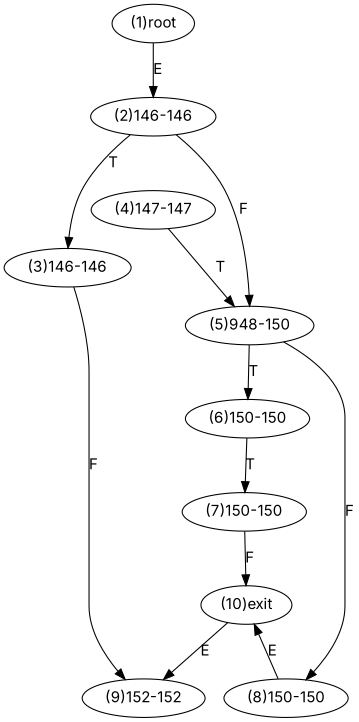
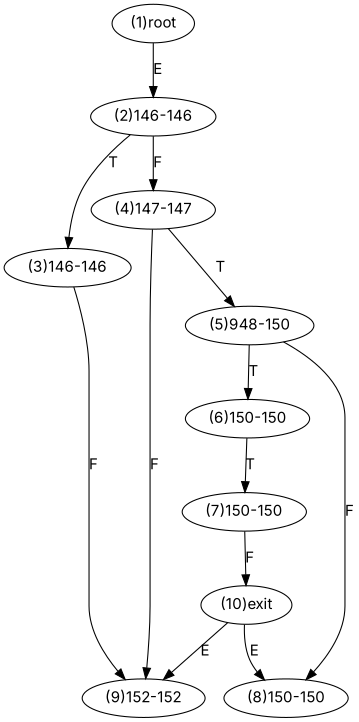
edge "(2)146-146" -> "(5)948-150": now "(2)146-146" -> "(4)147-147"
edge "(4)147-147" -> "(9)152-152": added, label "F"
edge "(8)150-150" -> "(10)exit": reversed
